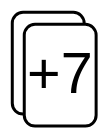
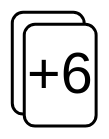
node "+7": label "+7" -> "+6"
